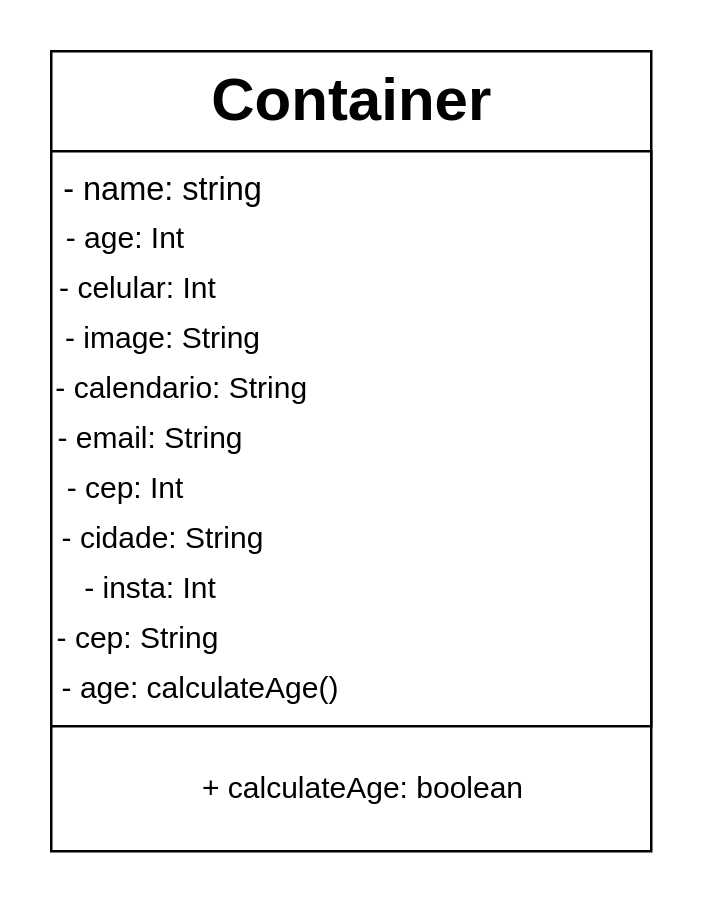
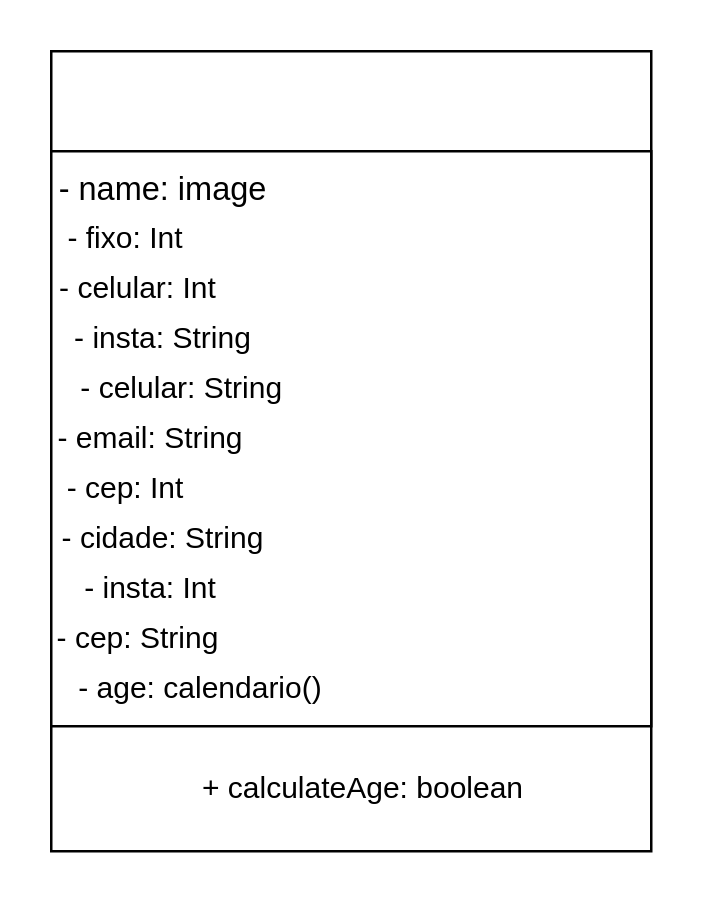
node "Container": removed
node "- name: string": label "- name: string" -> "- name: image"
node "- age: Int": label "- age: Int" -> "- fixo: Int"
node "- image: String": label "- image: String" -> "- insta: String"
node "- calendario: String": label "- calendario: String" -> "- celular: String"
node "- age: calculateAge()": label "- age: calculateAge()" -> "- age: calendario()"
